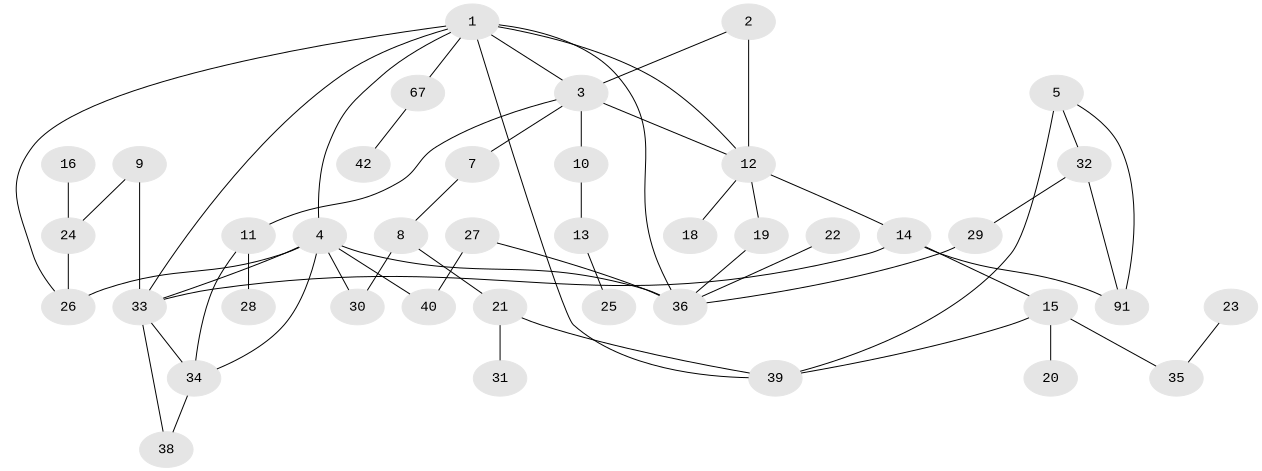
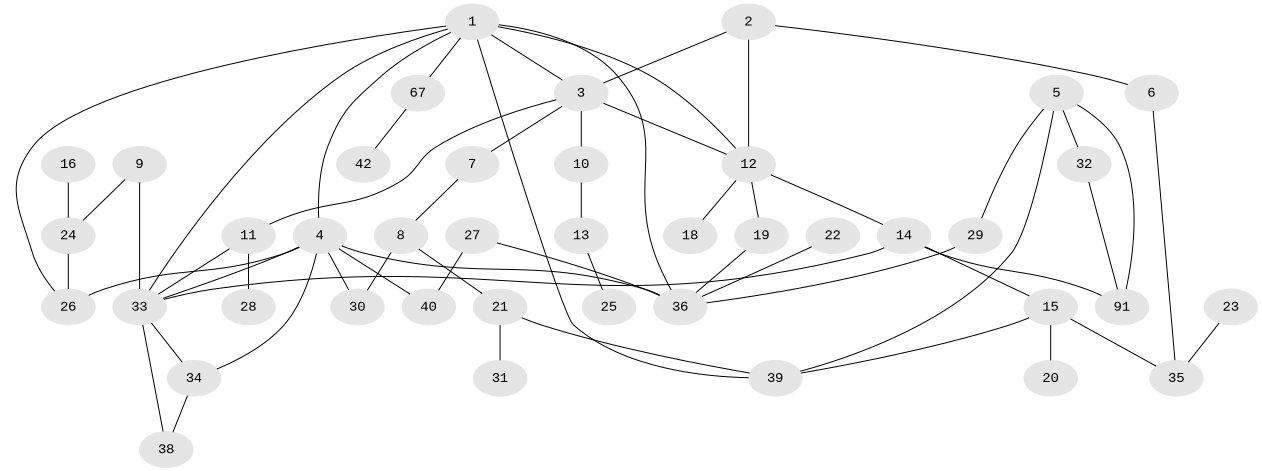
node "6": added
edge "32" -- "29": now "5" -- "29"
edge "11" -- "34": now "11" -- "33"
